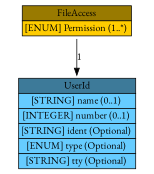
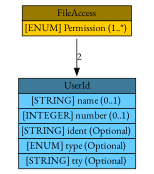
edge "FileAccess" -> "UserId": label "1" -> "2"
